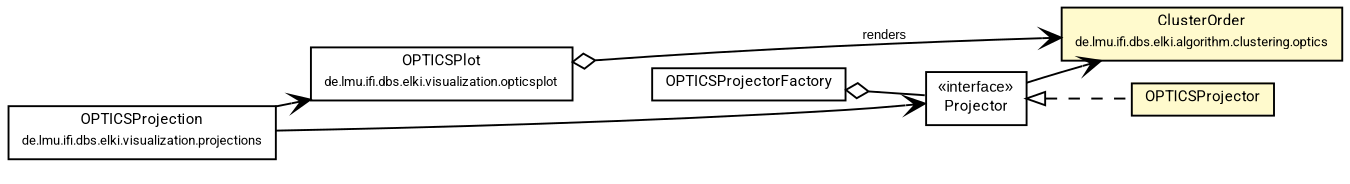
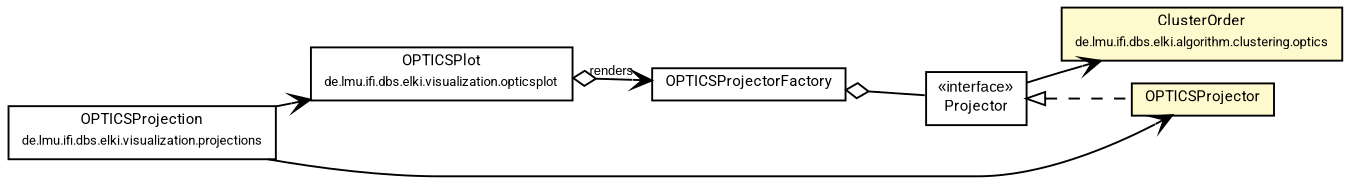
edge "ClusterOrder" -- "OPTICSPlot": now "OPTICSProjectorFactory" -- "OPTICSPlot"
edge "OPTICSProjection" -> "Projector": now "OPTICSProjection" -> "OPTICSProjector"
